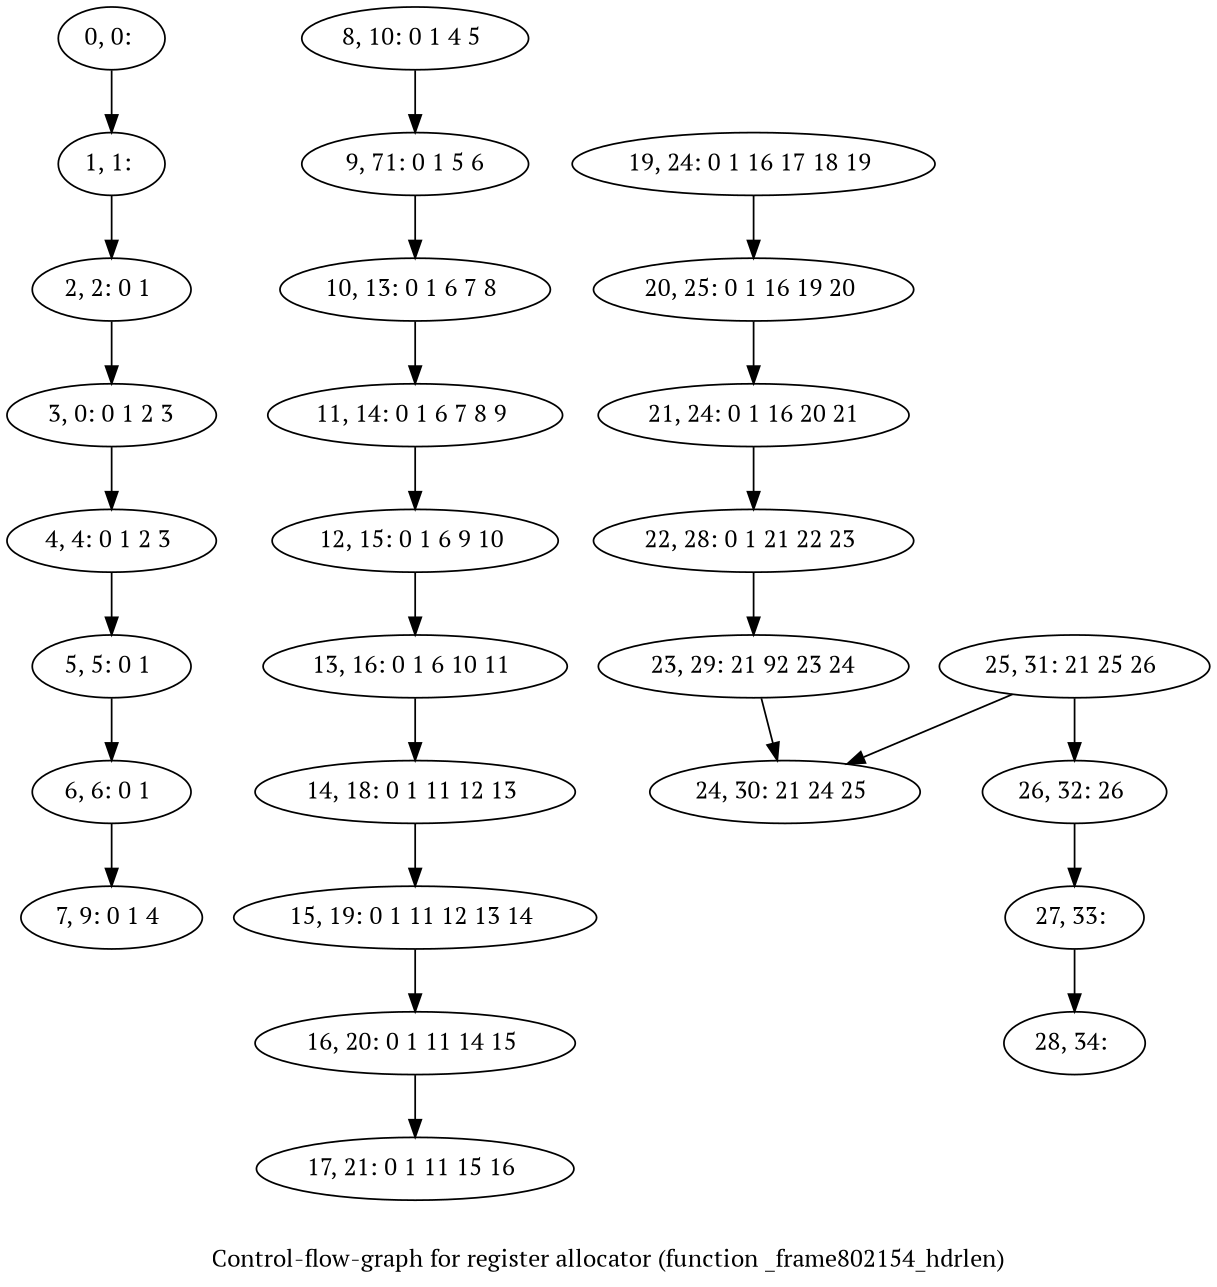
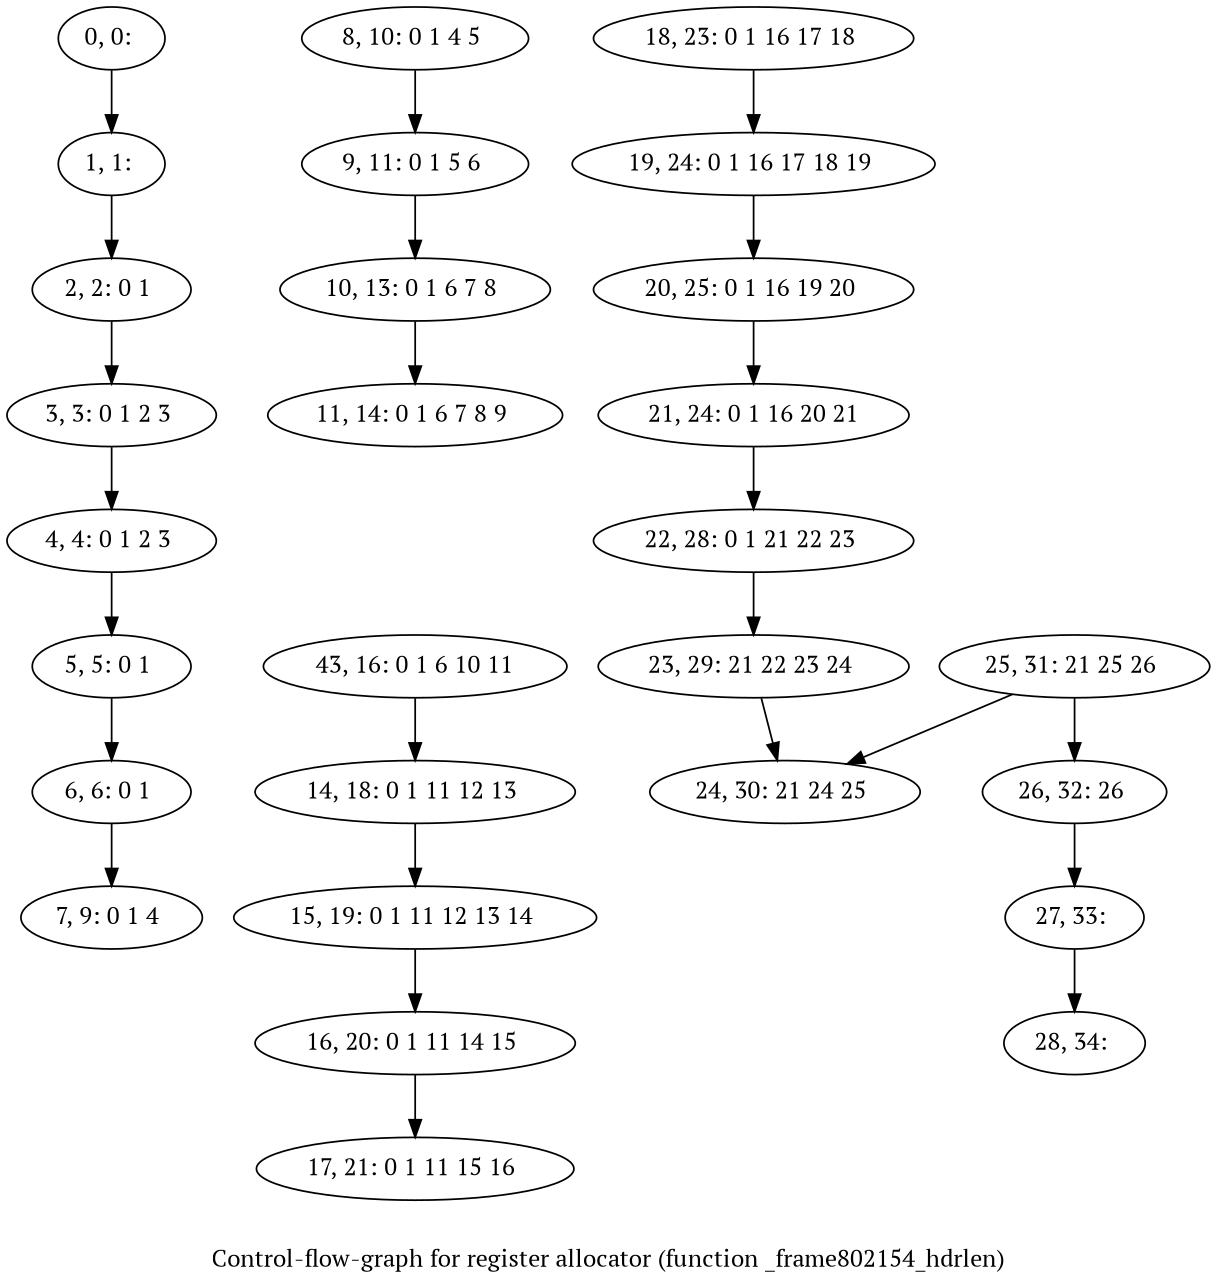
node "18, 23: 0 1 16 17 18": added
node "9, 71: 0 1 5 6": label "9, 71: 0 1 5 6" -> "9, 11: 0 1 5 6"
node "3, 0: 0 1 2 3": label "3, 0: 0 1 2 3" -> "3, 3: 0 1 2 3"
node "12, 15: 0 1 6 9 10": removed
node "13, 16: 0 1 6 10 11": label "13, 16: 0 1 6 10 11" -> "43, 16: 0 1 6 10 11"
node "23, 29: 21 92 23 24": label "23, 29: 21 92 23 24" -> "23, 29: 21 22 23 24"
